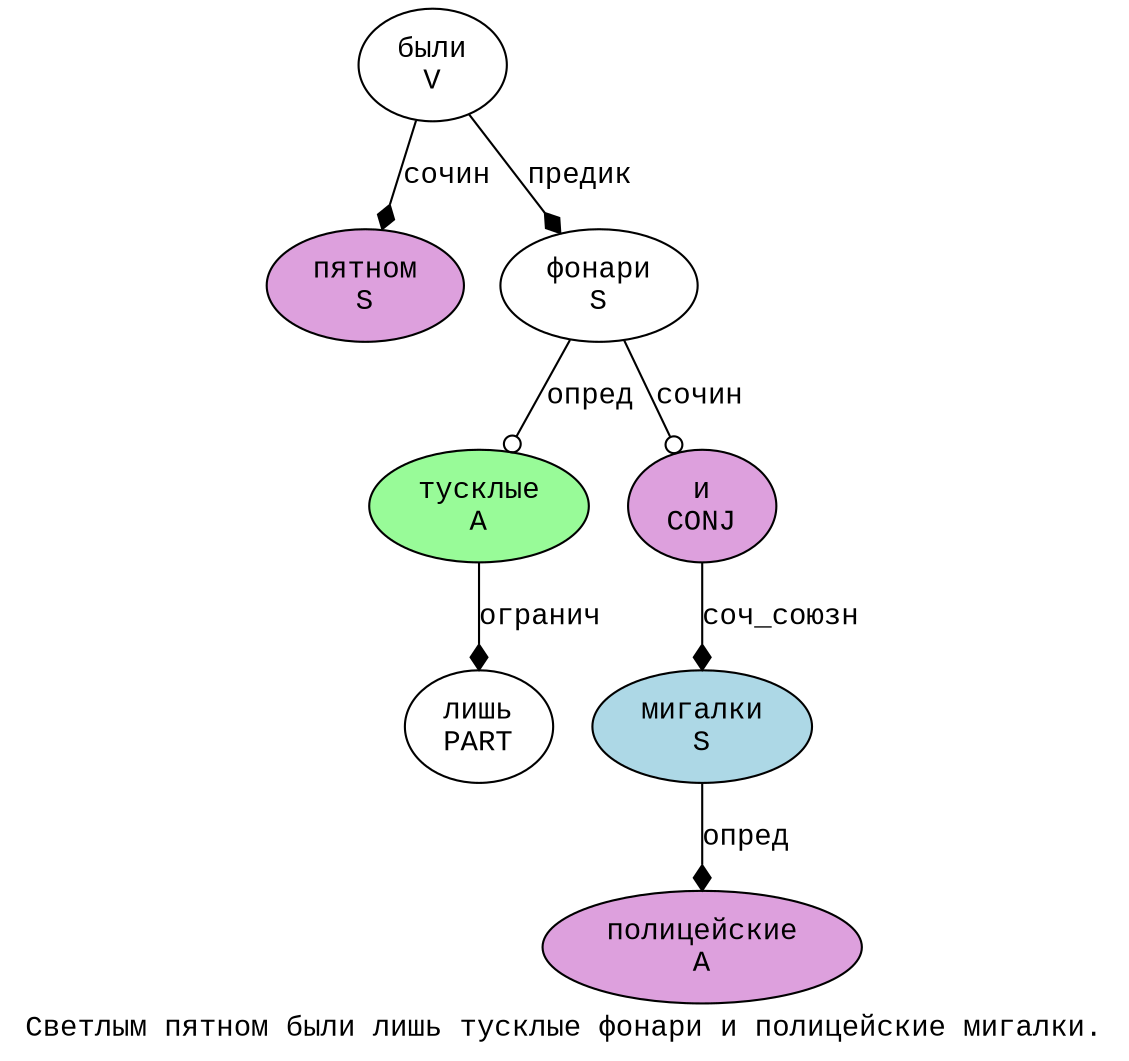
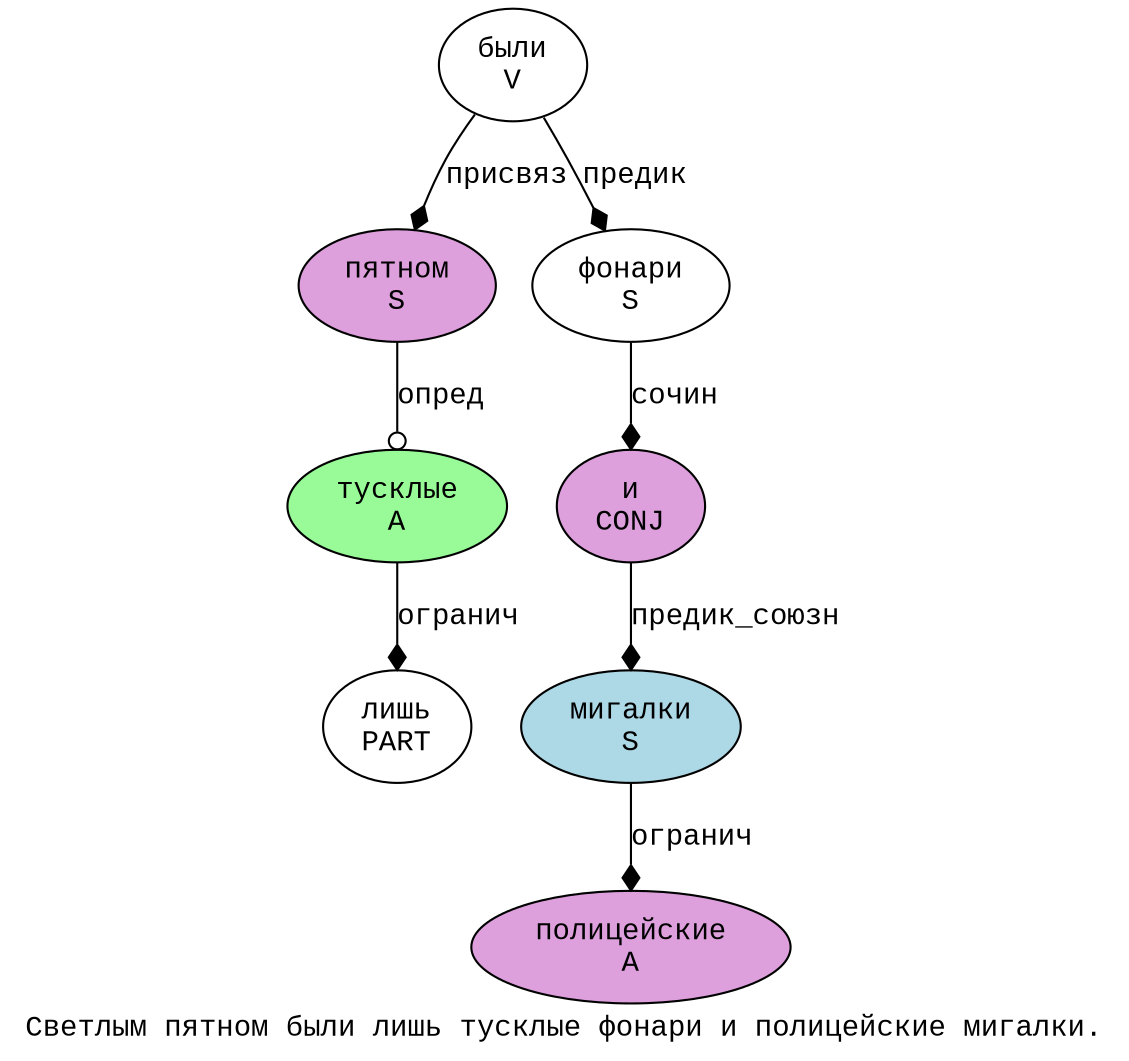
edge "были V" -> "пятном S": label "сочин" -> "присвяз"
edge "фонари S" -> "тусклые A": now "пятном S" -> "тусклые A"
edge "фонари S" -> "и CONJ": arrowhead odot -> diamond
edge "и CONJ" -> "мигалки S": label "соч_союзн" -> "предик_союзн"
edge "мигалки S" -> "полицейские A": label "опред" -> "огранич"
